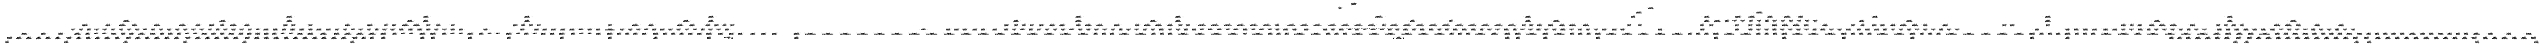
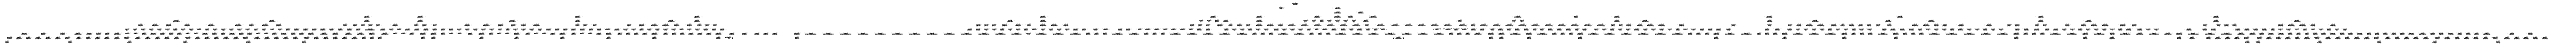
node "RooRealVar N_semi_0_1": removed
